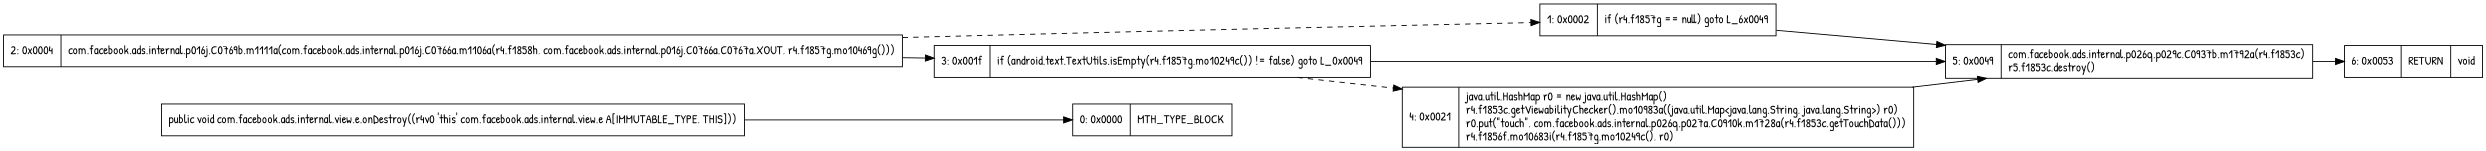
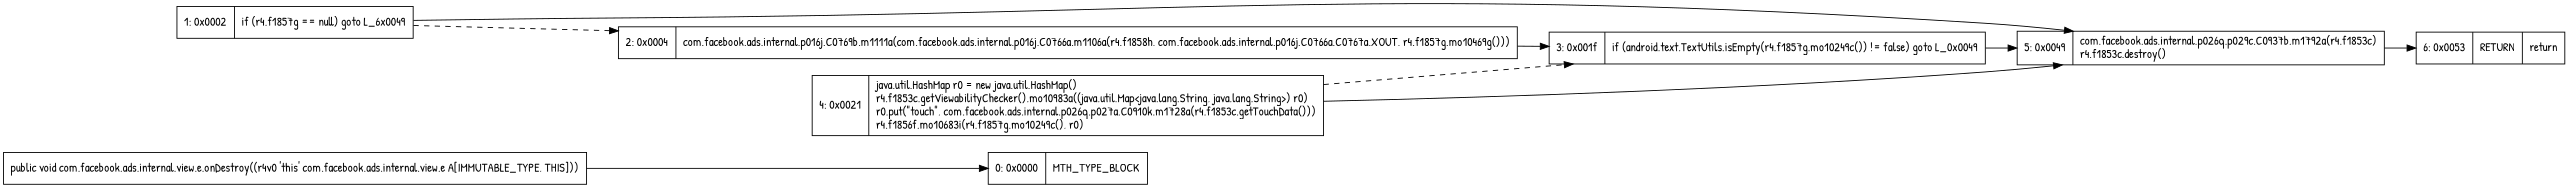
edge "2: 0x0004" -> "1: 0x0002": reversed
node "6: 0x0053": text "void" -> "return"
node "5: 0x0049": text "r5.f1853c.destroy()" -> "r4.f1853c.destroy()"
edge "3: 0x001f" -> "4: 0x0021": reversed
